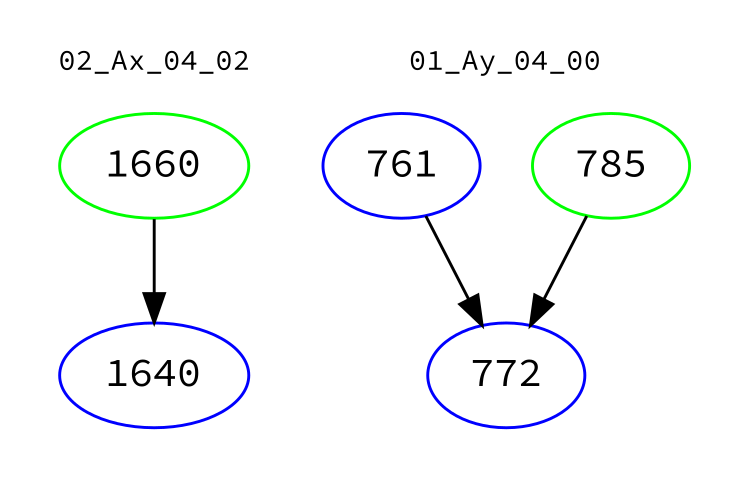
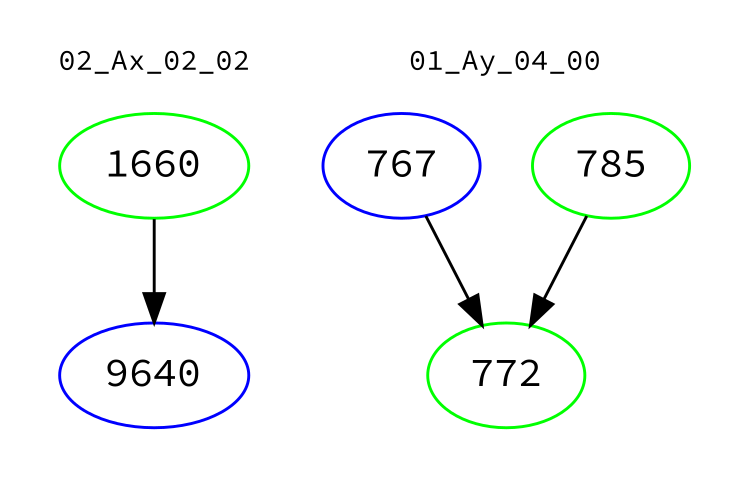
cluster "02_Ax_04_02": label "02_Ax_04_02" -> "02_Ax_02_02"
node "761": label "761" -> "767"
node "1640": label "1640" -> "9640"
node "772": color blue -> green
